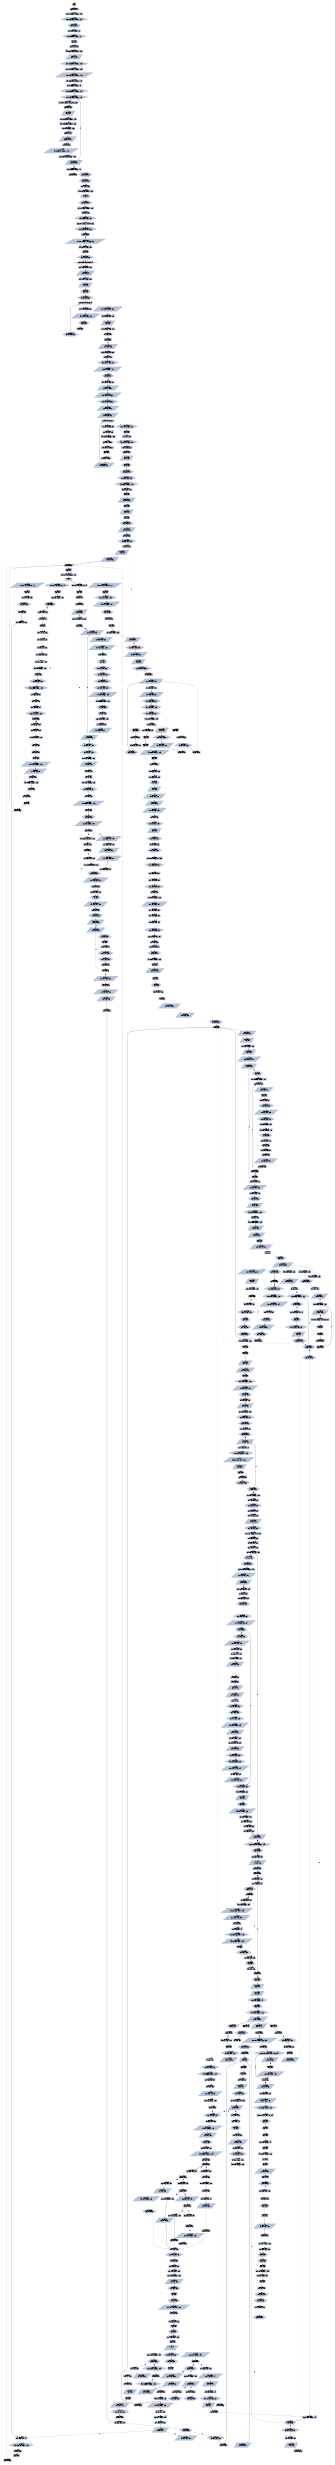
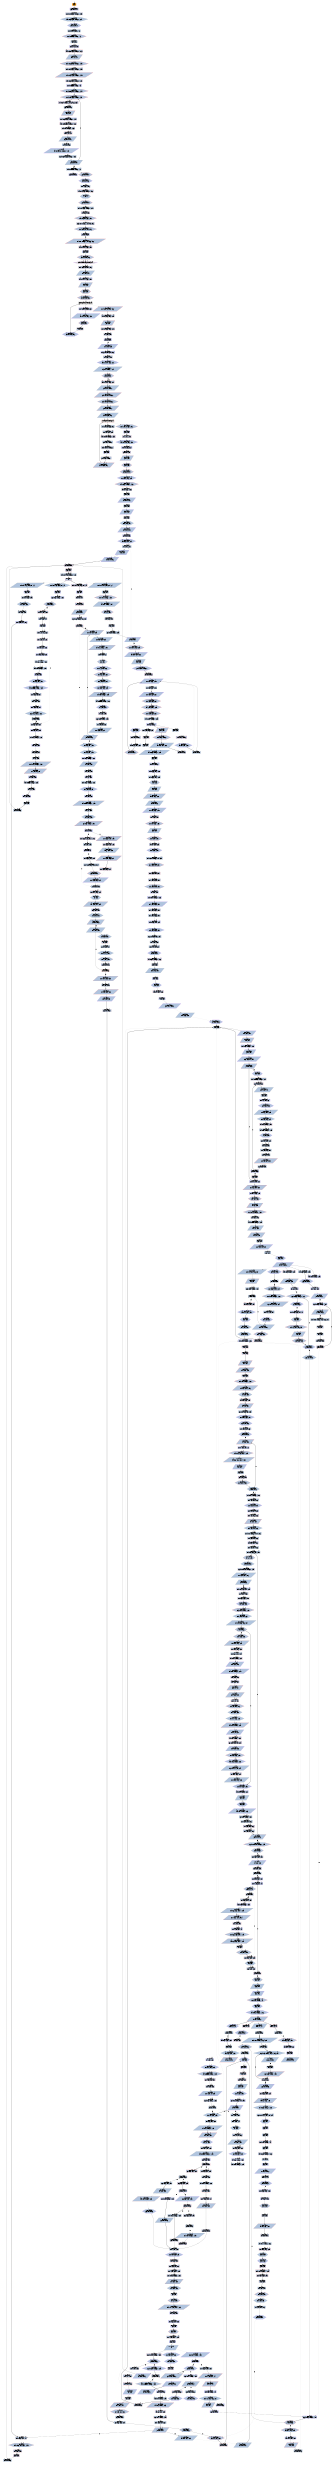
node "0x0049d9da cmpl $0x10<UINT8>, %ecx": added
node "0x0049d9fc andl $0xff<UINT32>, %eax": added
